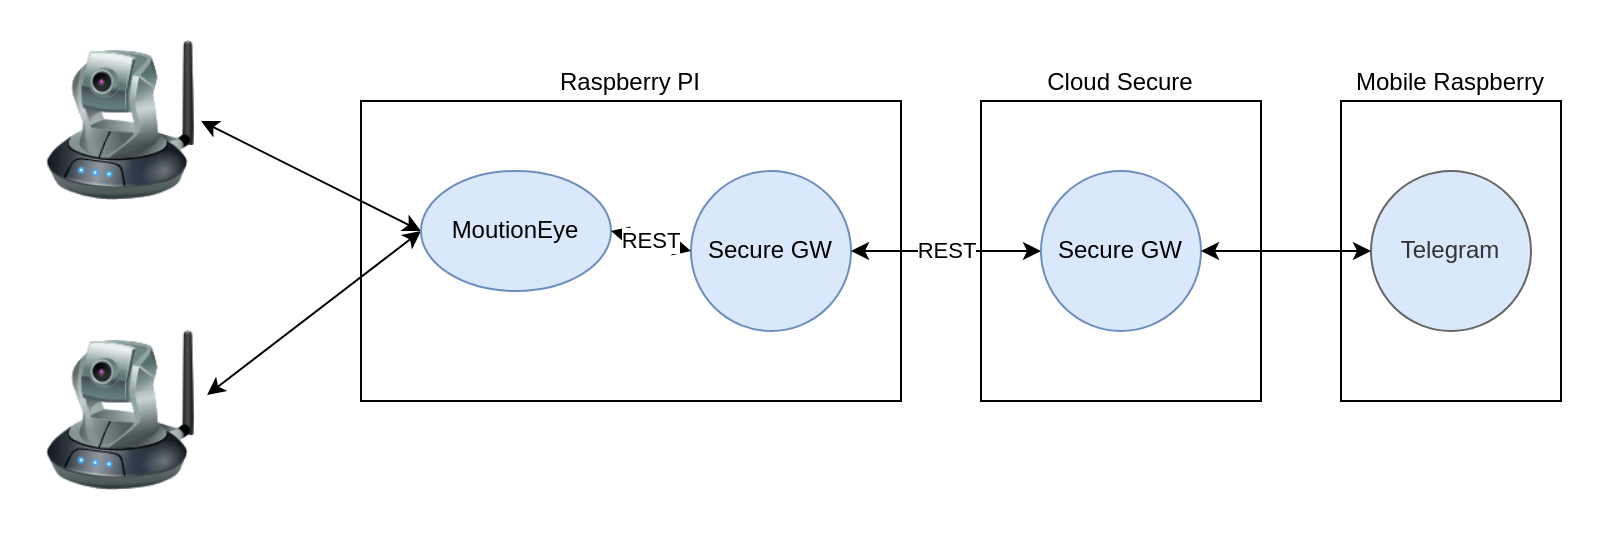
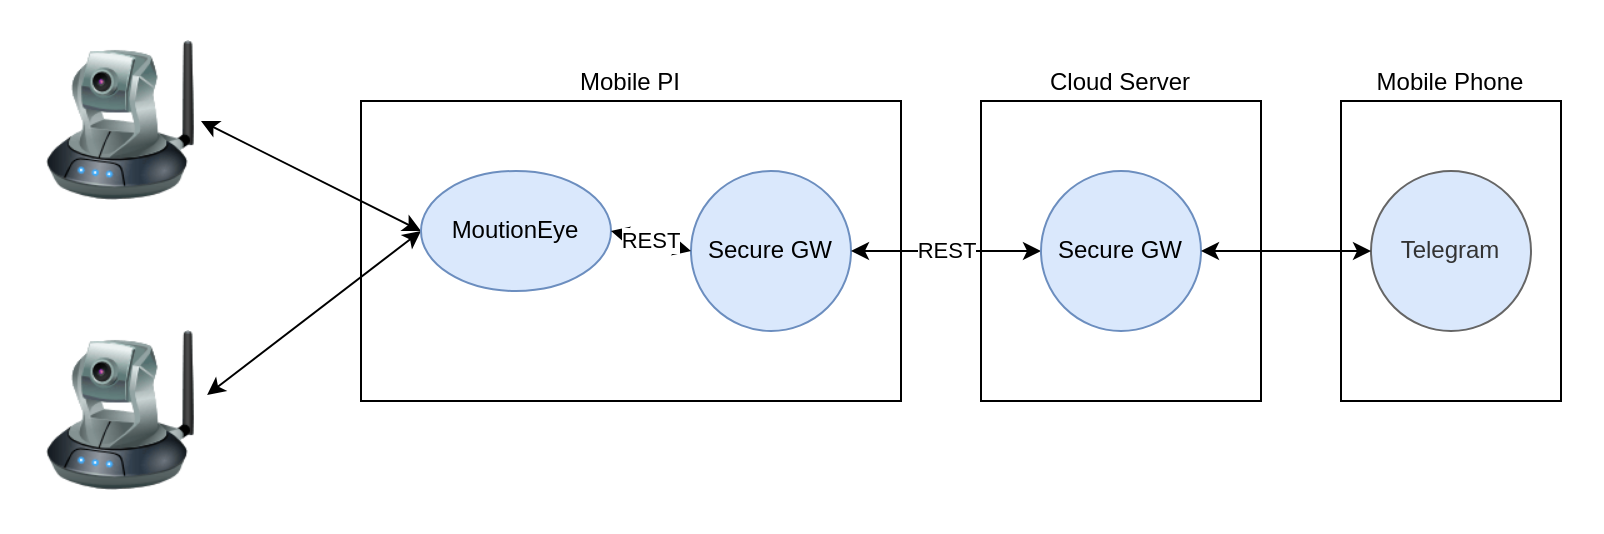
node "Raspberry PI": label "Raspberry PI" -> "Mobile PI"
node "Cloud Secure": label "Cloud Secure" -> "Cloud Server"
node "Mobile Raspberry": label "Mobile Raspberry" -> "Mobile Phone"
